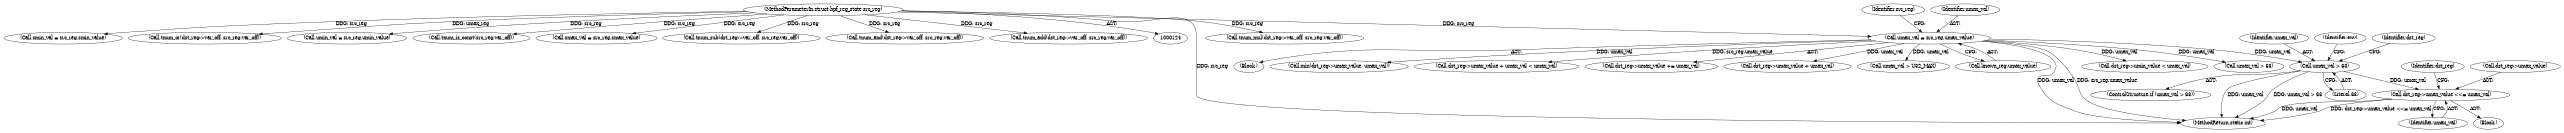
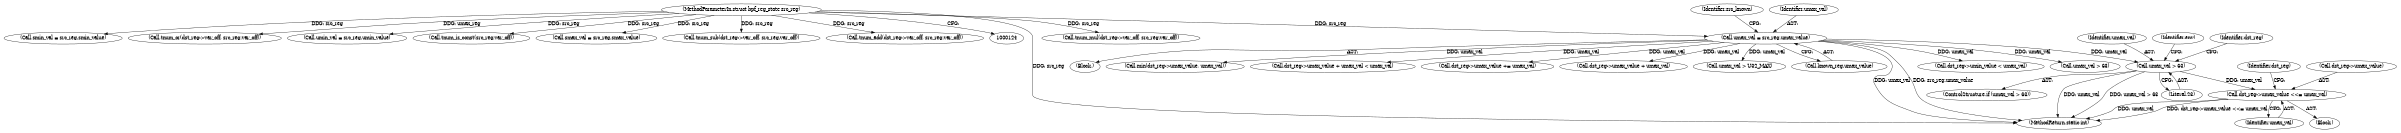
node "(Identifier,src_reg)": label "(Identifier,src_reg)" -> "(Identifier,src_known)"
edge "(MethodParameterIn,struct bpf_reg_state src_reg)" -> "1000124": label "AST: " -> "CFG: "
node "(Call,tnum_and(dst_reg->var_off, src_reg.var_off))": removed
edge "(Call,umax_val = src_reg.umax_value)" -> "(Call,dst_reg->umax_value + umax_val < umax_val)": label "DDG: src_reg.umax_value" -> "DDG: umax_val"
edge "(Call,umax_val = src_reg.umax_value)" -> "(Call,dst_reg->umax_value += umax_val)": label "AST: " -> "DDG: umax_val"
node "(Literal,63)": label "(Literal,63)" -> "(Literal,23)"
